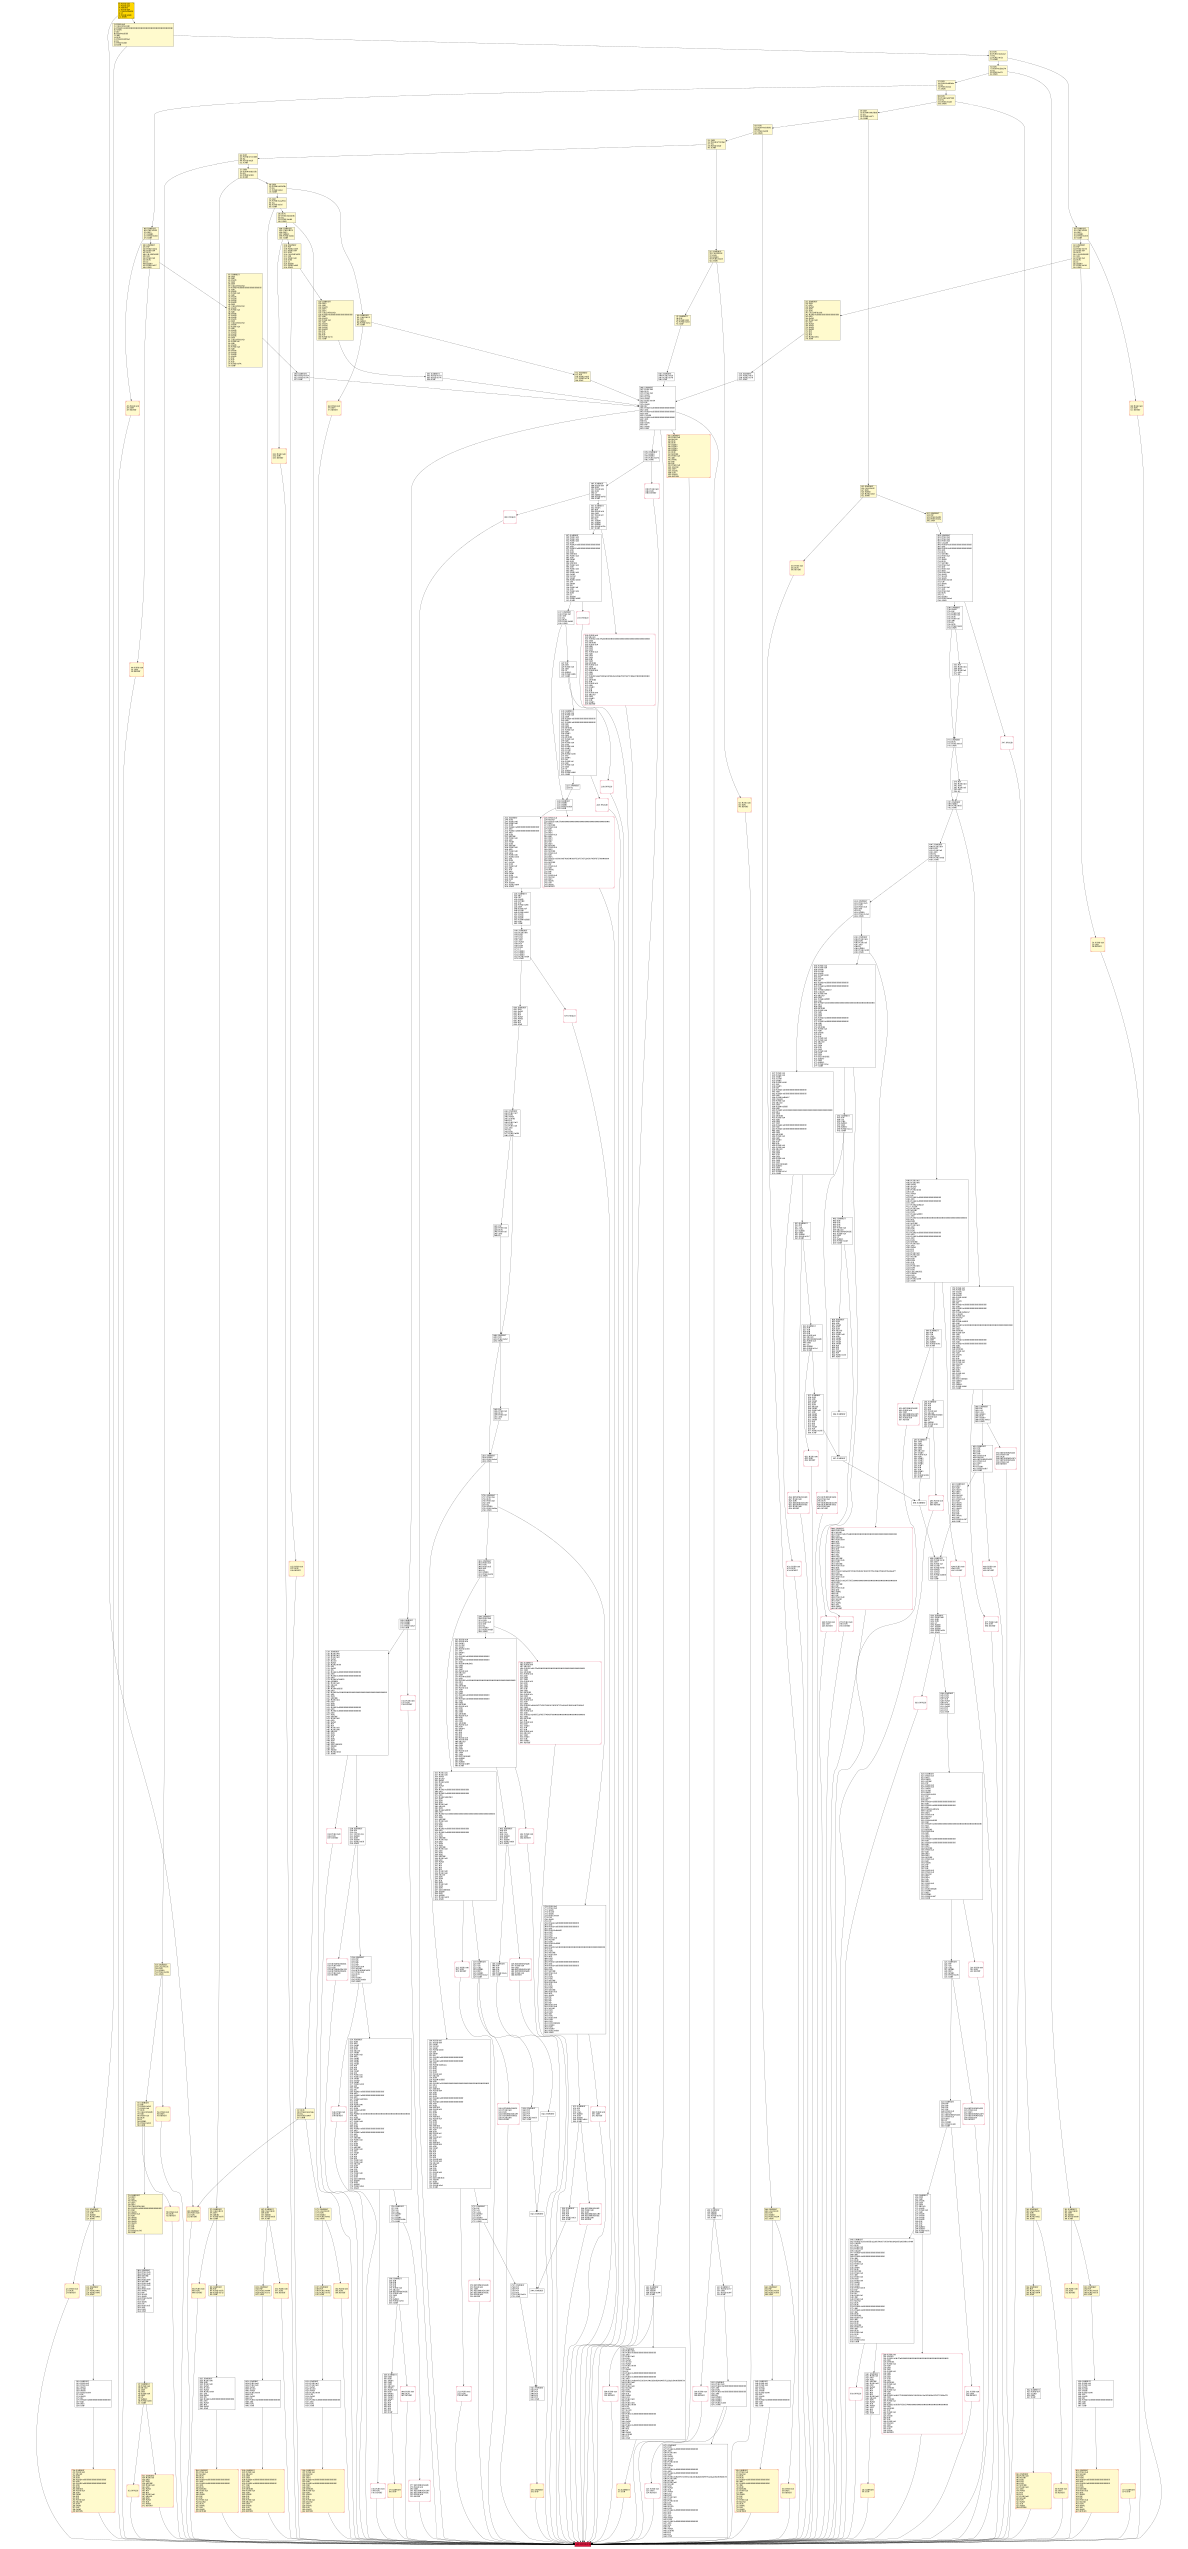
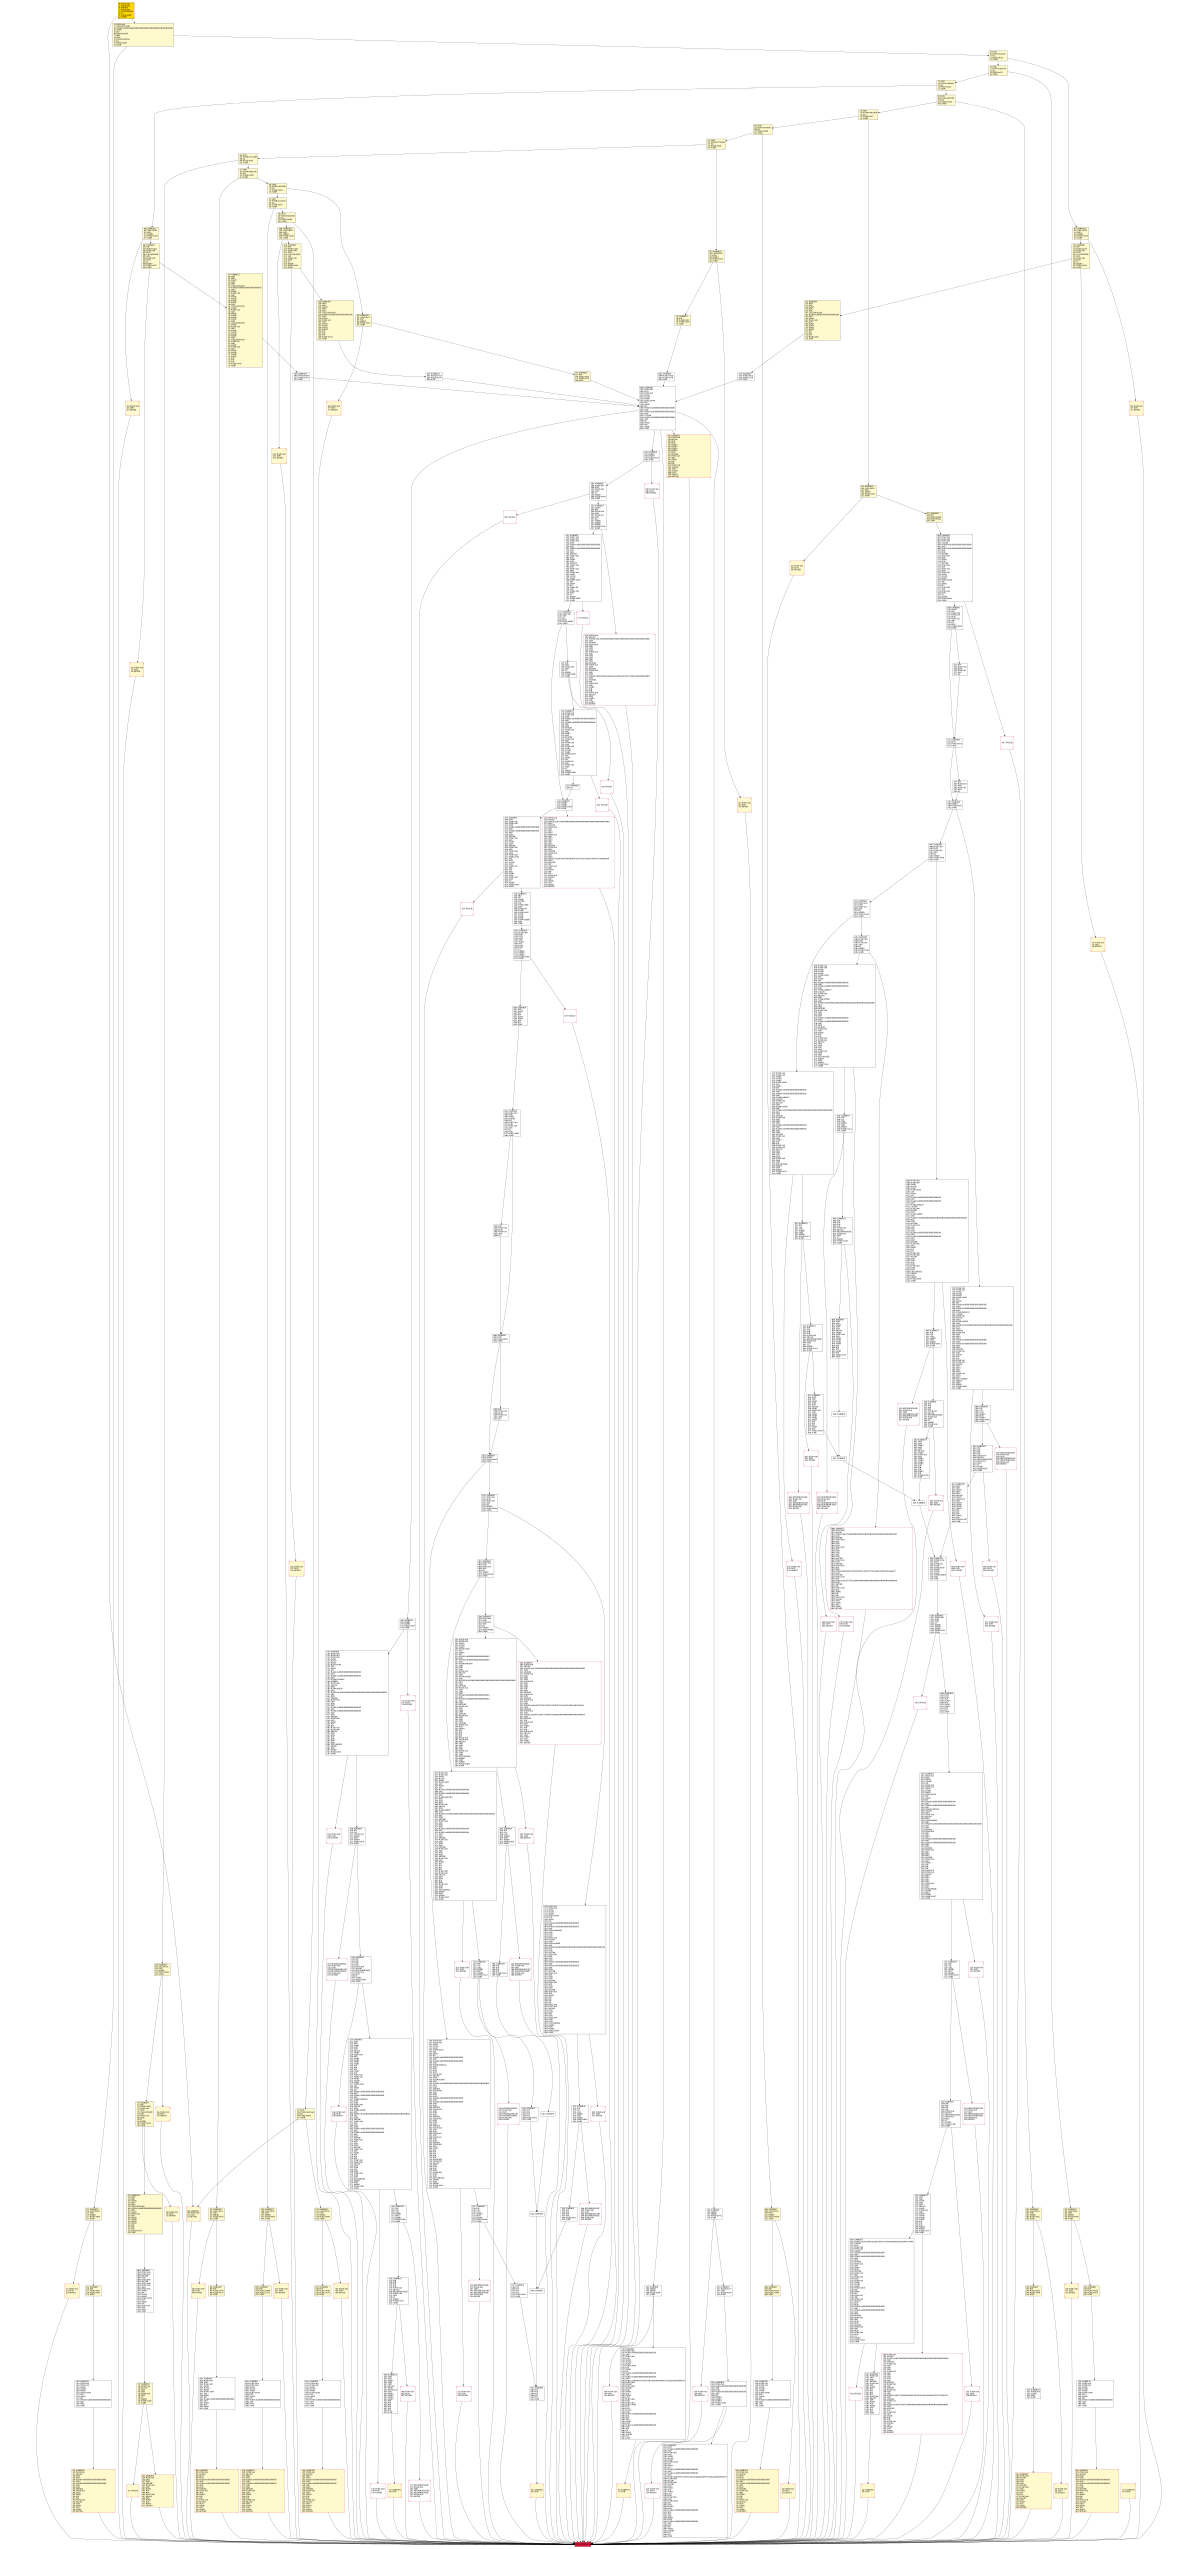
node "2435: INVALID": added
